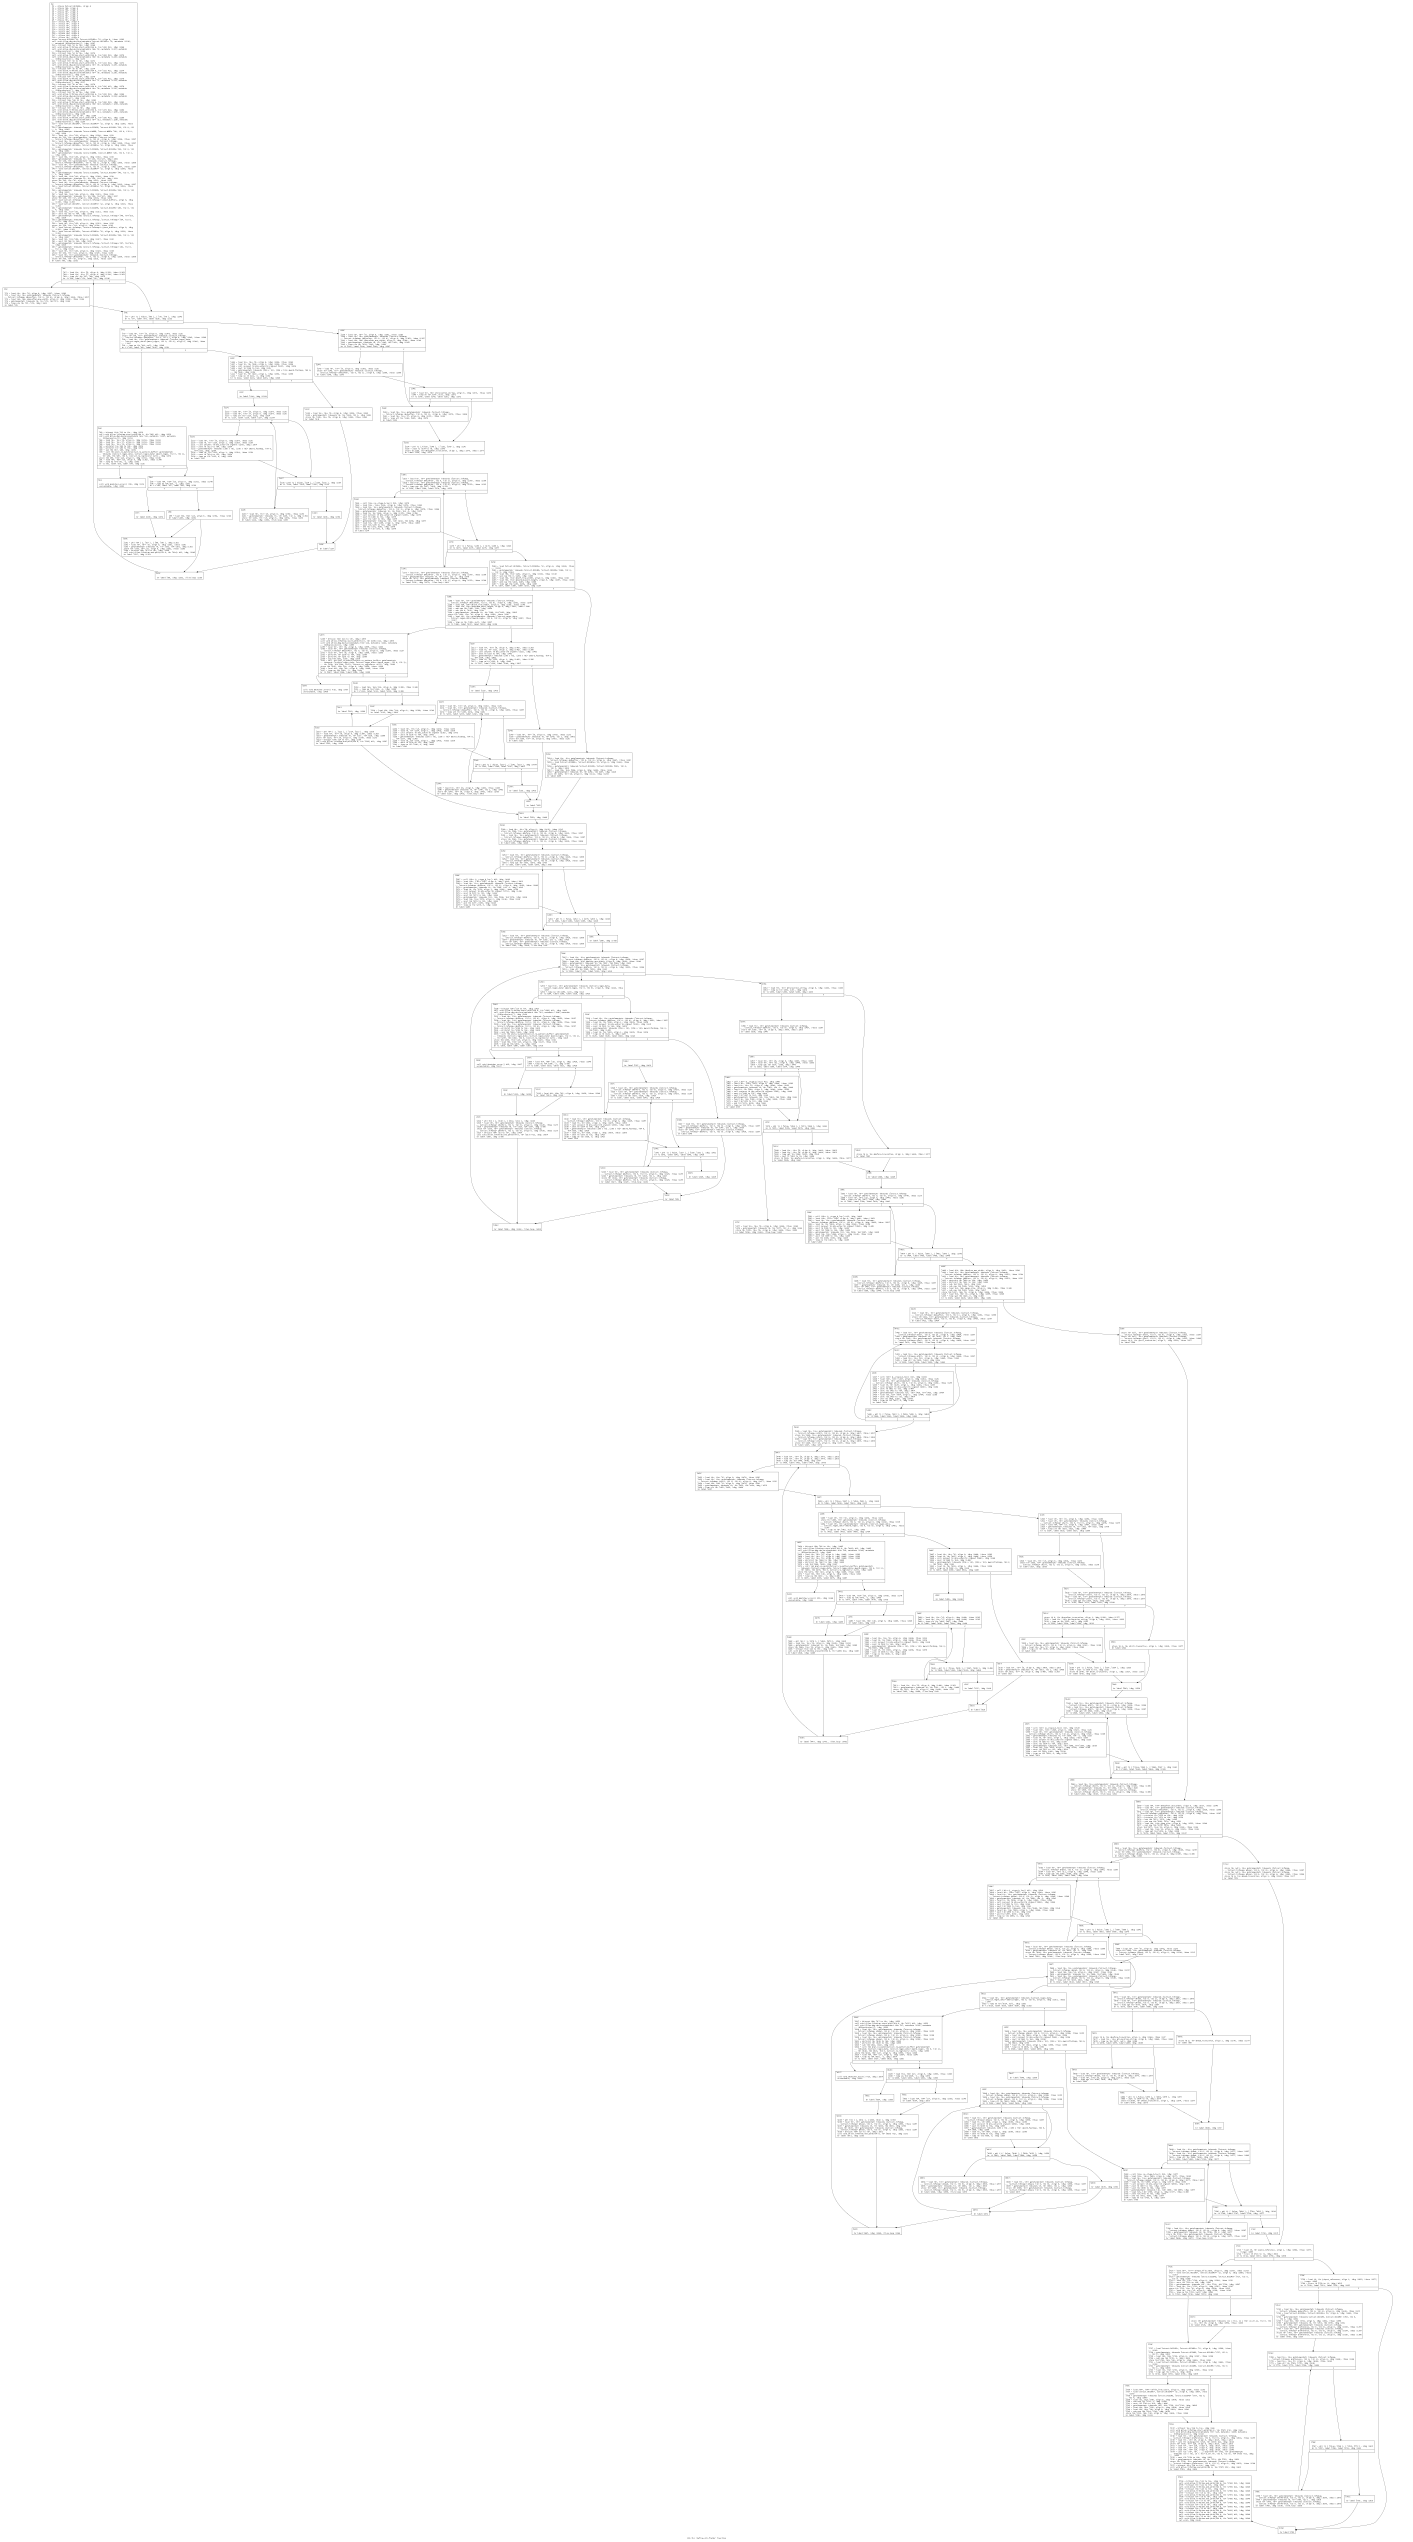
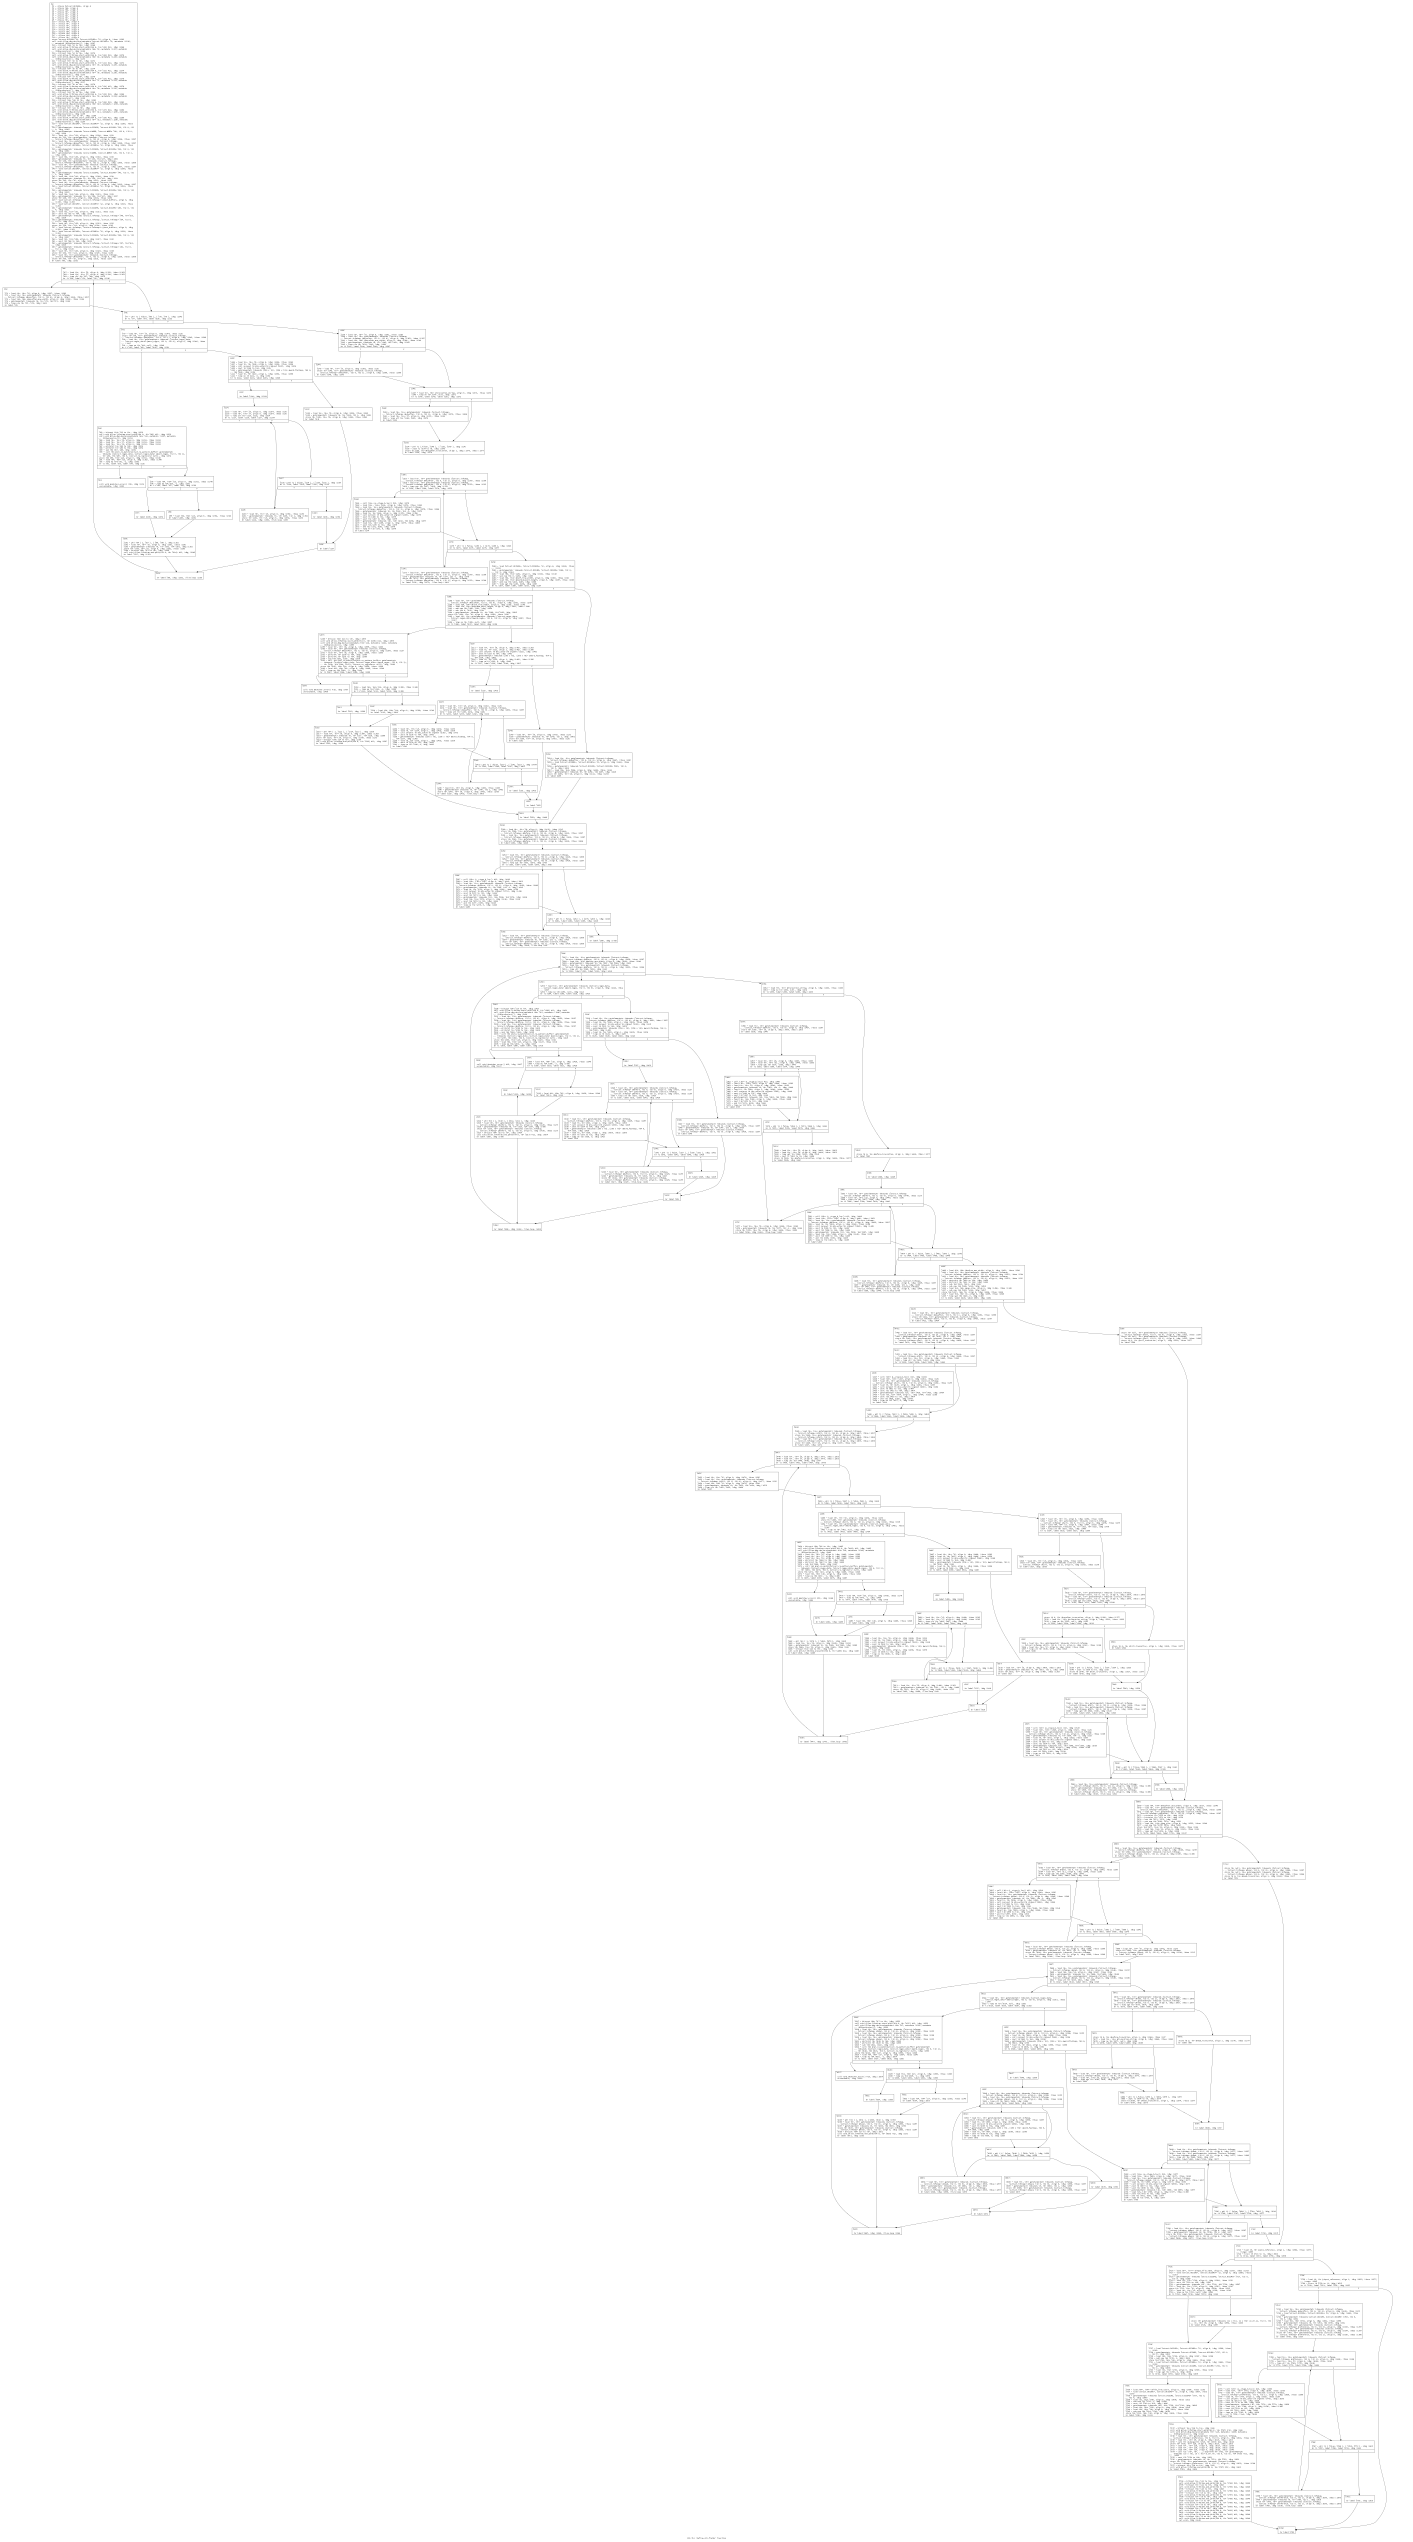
edge "%138:" -> "%149:": now "%138:" -> "%146:"
node "%118:": removed
edge "%98:" -> "%137:": now "%100:" -> "%137:"
edge "%215:" -> "%212:": reversed
edge "%318:" -> "%331:": now "%318:" -> "%326:"
edge "%310:" -> "%313:": reversed
edge "%379:" -> "%385:": removed
edge "%342:" -> "%349:": now "%345:" -> "%349:"
edge "%386:" -> "%390:": now "%386:" -> "%376:"
edge "%439:" -> "%441:": removed
edge "%478:" -> "%481:": now "%474:" -> "%481:"
edge "%542:" -> "%543:": now "%542:" -> "%561:"
node "%566:": added
edge "%607:" -> "%600:": now "%607:" -> "%672:"
edge "%670:" -> "%648:": now "%663:" -> "%648:"
node "%772:": added
edge "%792:" -> "%793:": reversed
